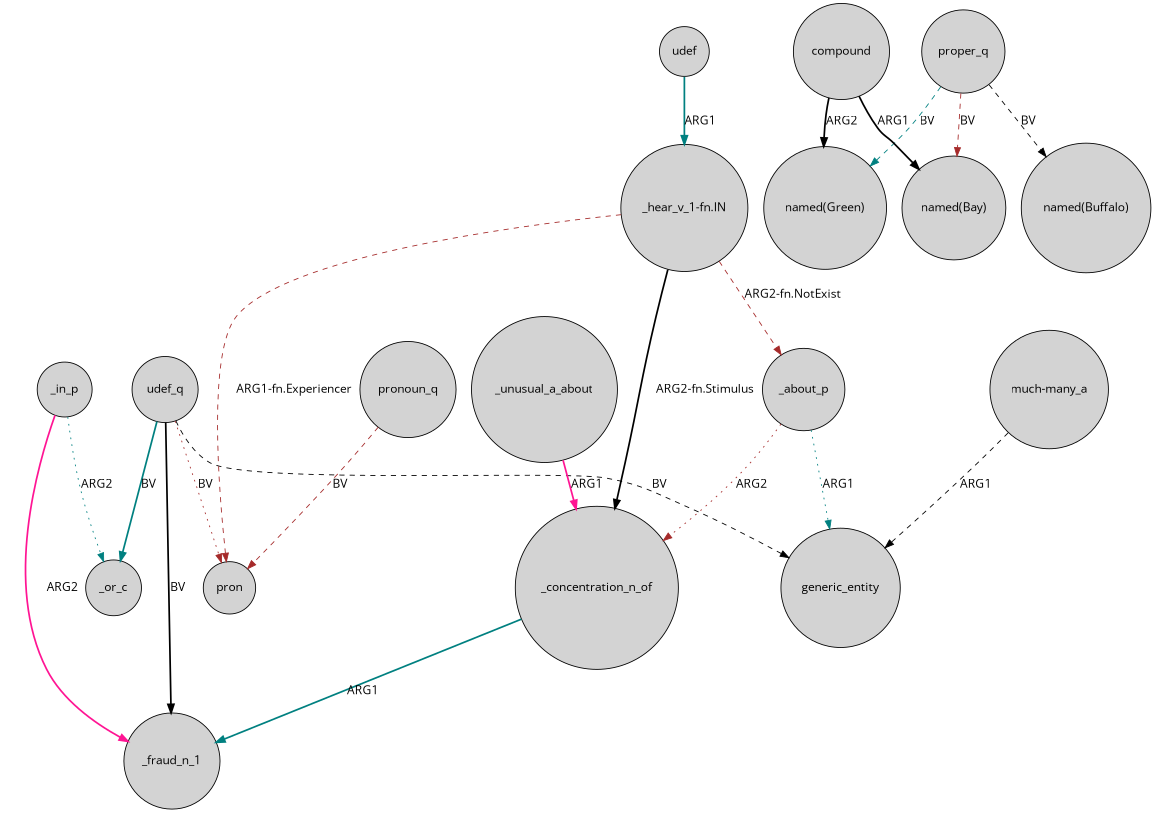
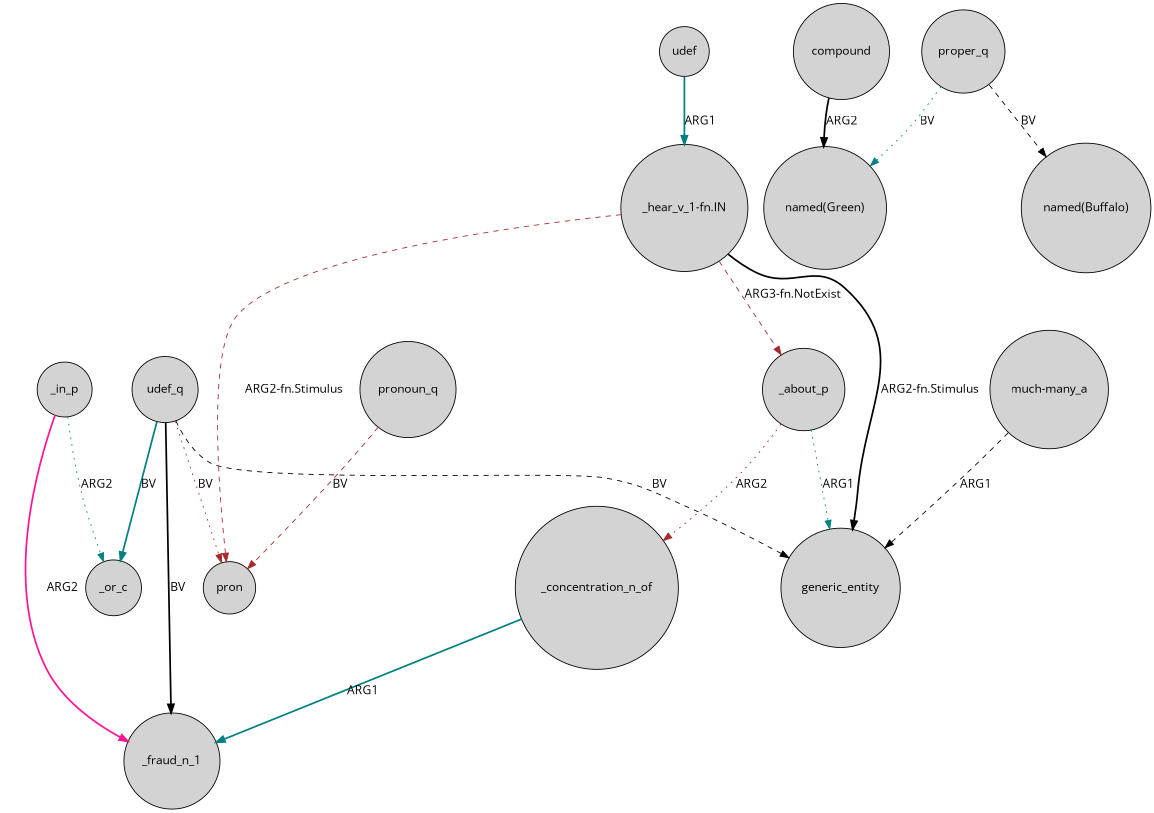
edge "proper_q" -> "named(Green)": style dashed -> dotted
node "named(Bay)": removed
edge "_hear_v_1-fn.IN" -> "_about_p": label "ARG2-fn.NotExist" -> "ARG3-fn.NotExist"
edge "_hear_v_1-fn.IN" -> "_concentration_n_of": now "_hear_v_1-fn.IN" -> "generic_entity"
edge "_hear_v_1-fn.IN" -> "pron": label "ARG1-fn.Experiencer" -> "ARG2-fn.Stimulus"
node "_unusual_a_about": removed
